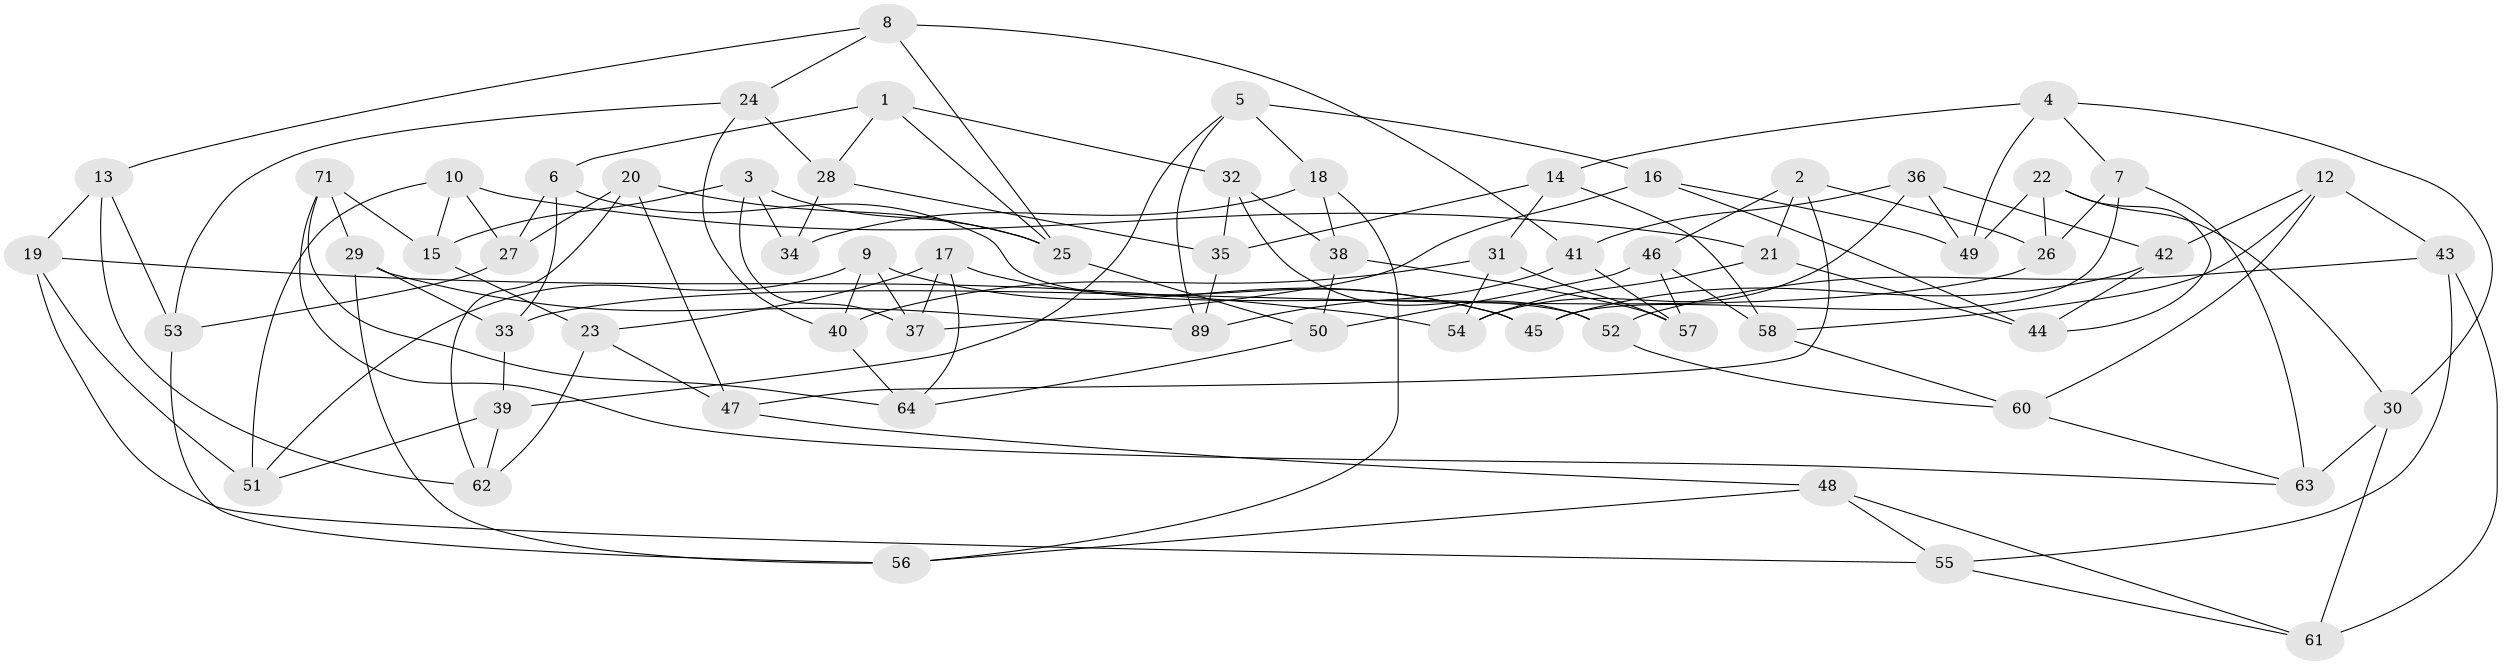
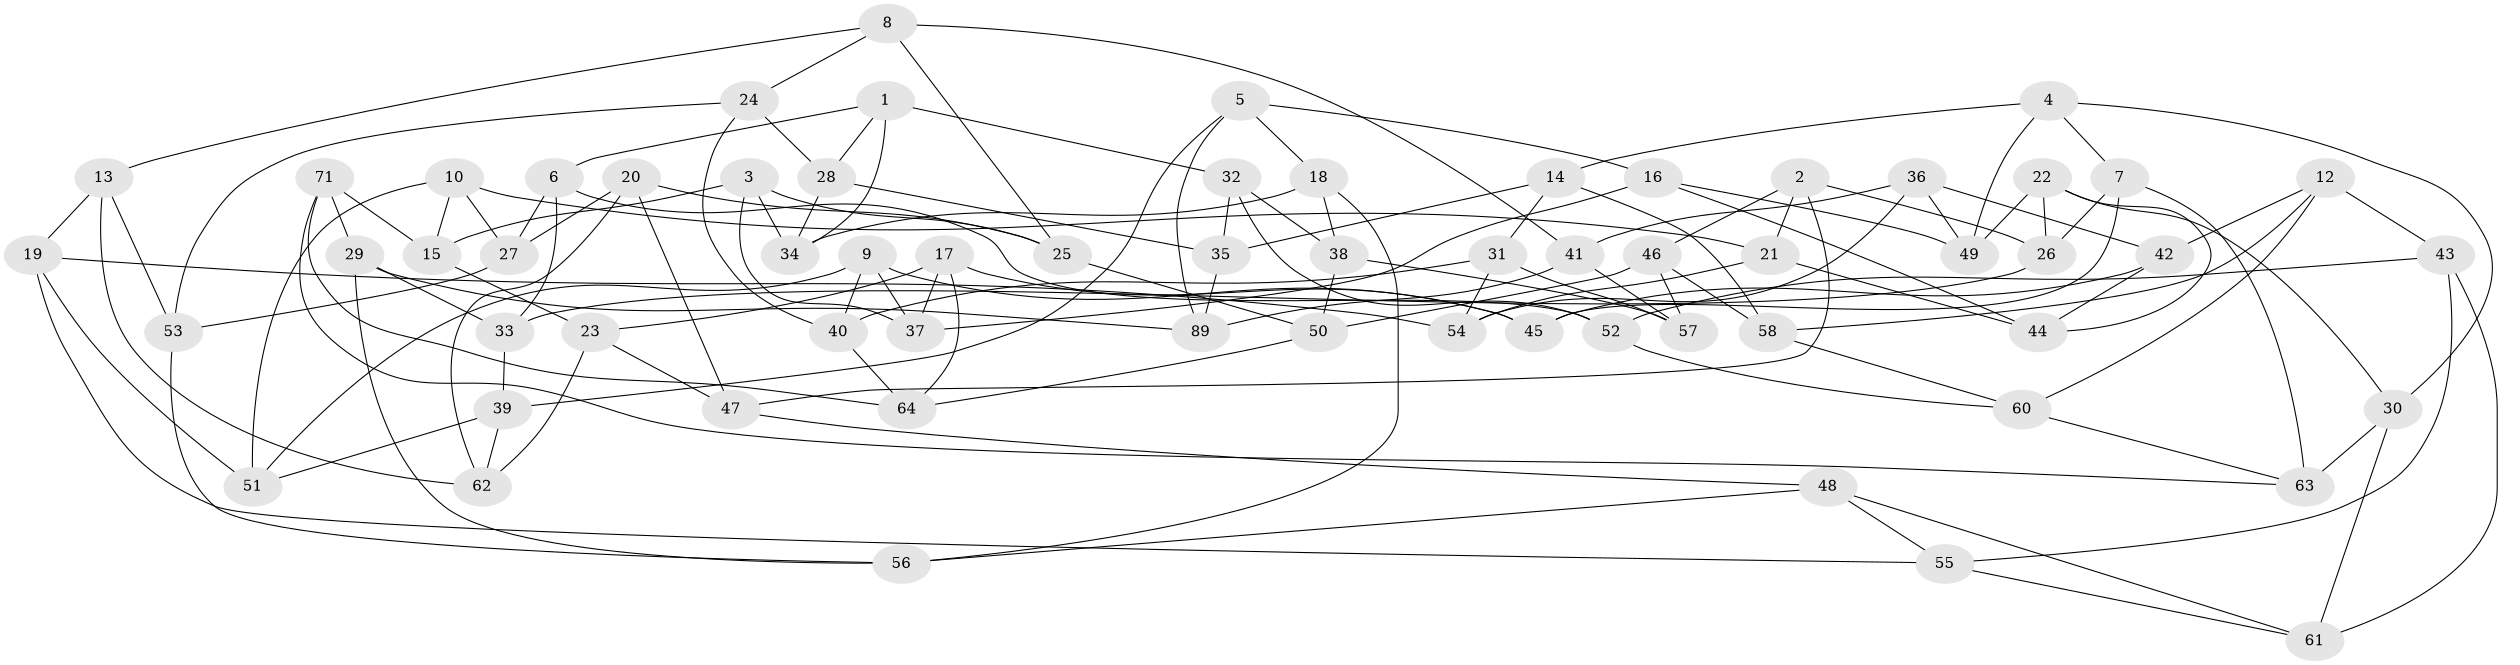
edge "1" -- "25": now "1" -- "34"
